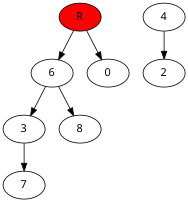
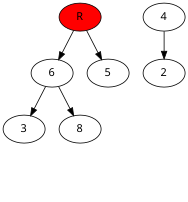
node "0": label "0" -> "5"
node "7": removed
